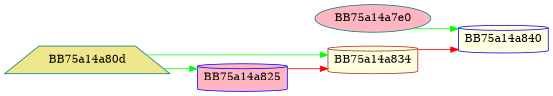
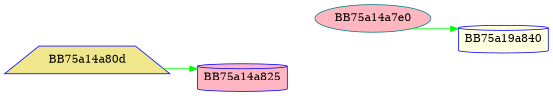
node "BB75a14a840": label "BB75a14a840" -> "BB75a19a840"
node "BB75a14a80d": color teal -> blue
node "BB75a14a834": removed
